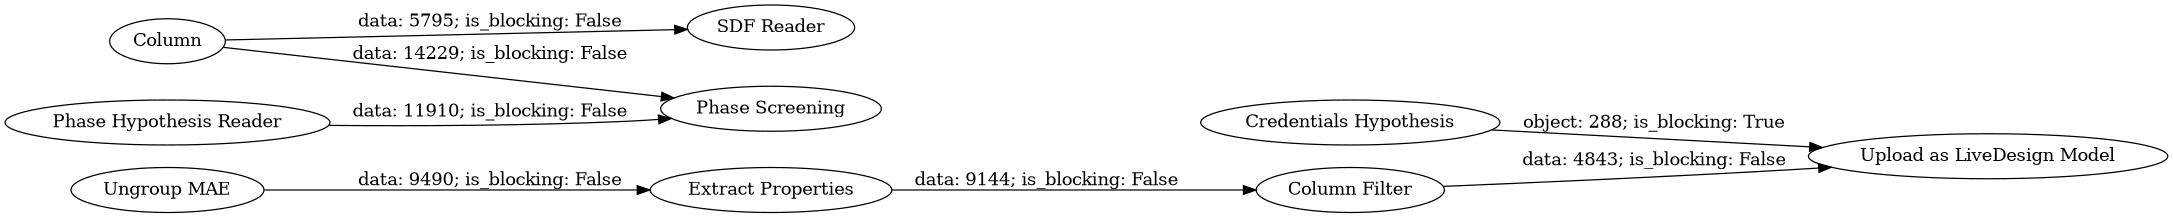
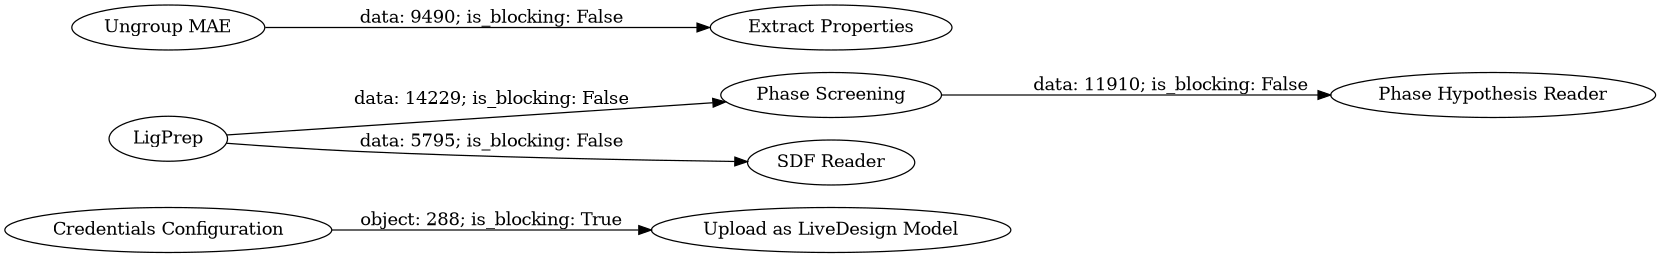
node "Column": label "Column" -> "LigPrep"
node "Credentials Hypothesis": label "Credentials Hypothesis" -> "Credentials Configuration"
edge "Phase Hypothesis Reader" -> "Phase Screening": reversed
node "Column Filter": removed
